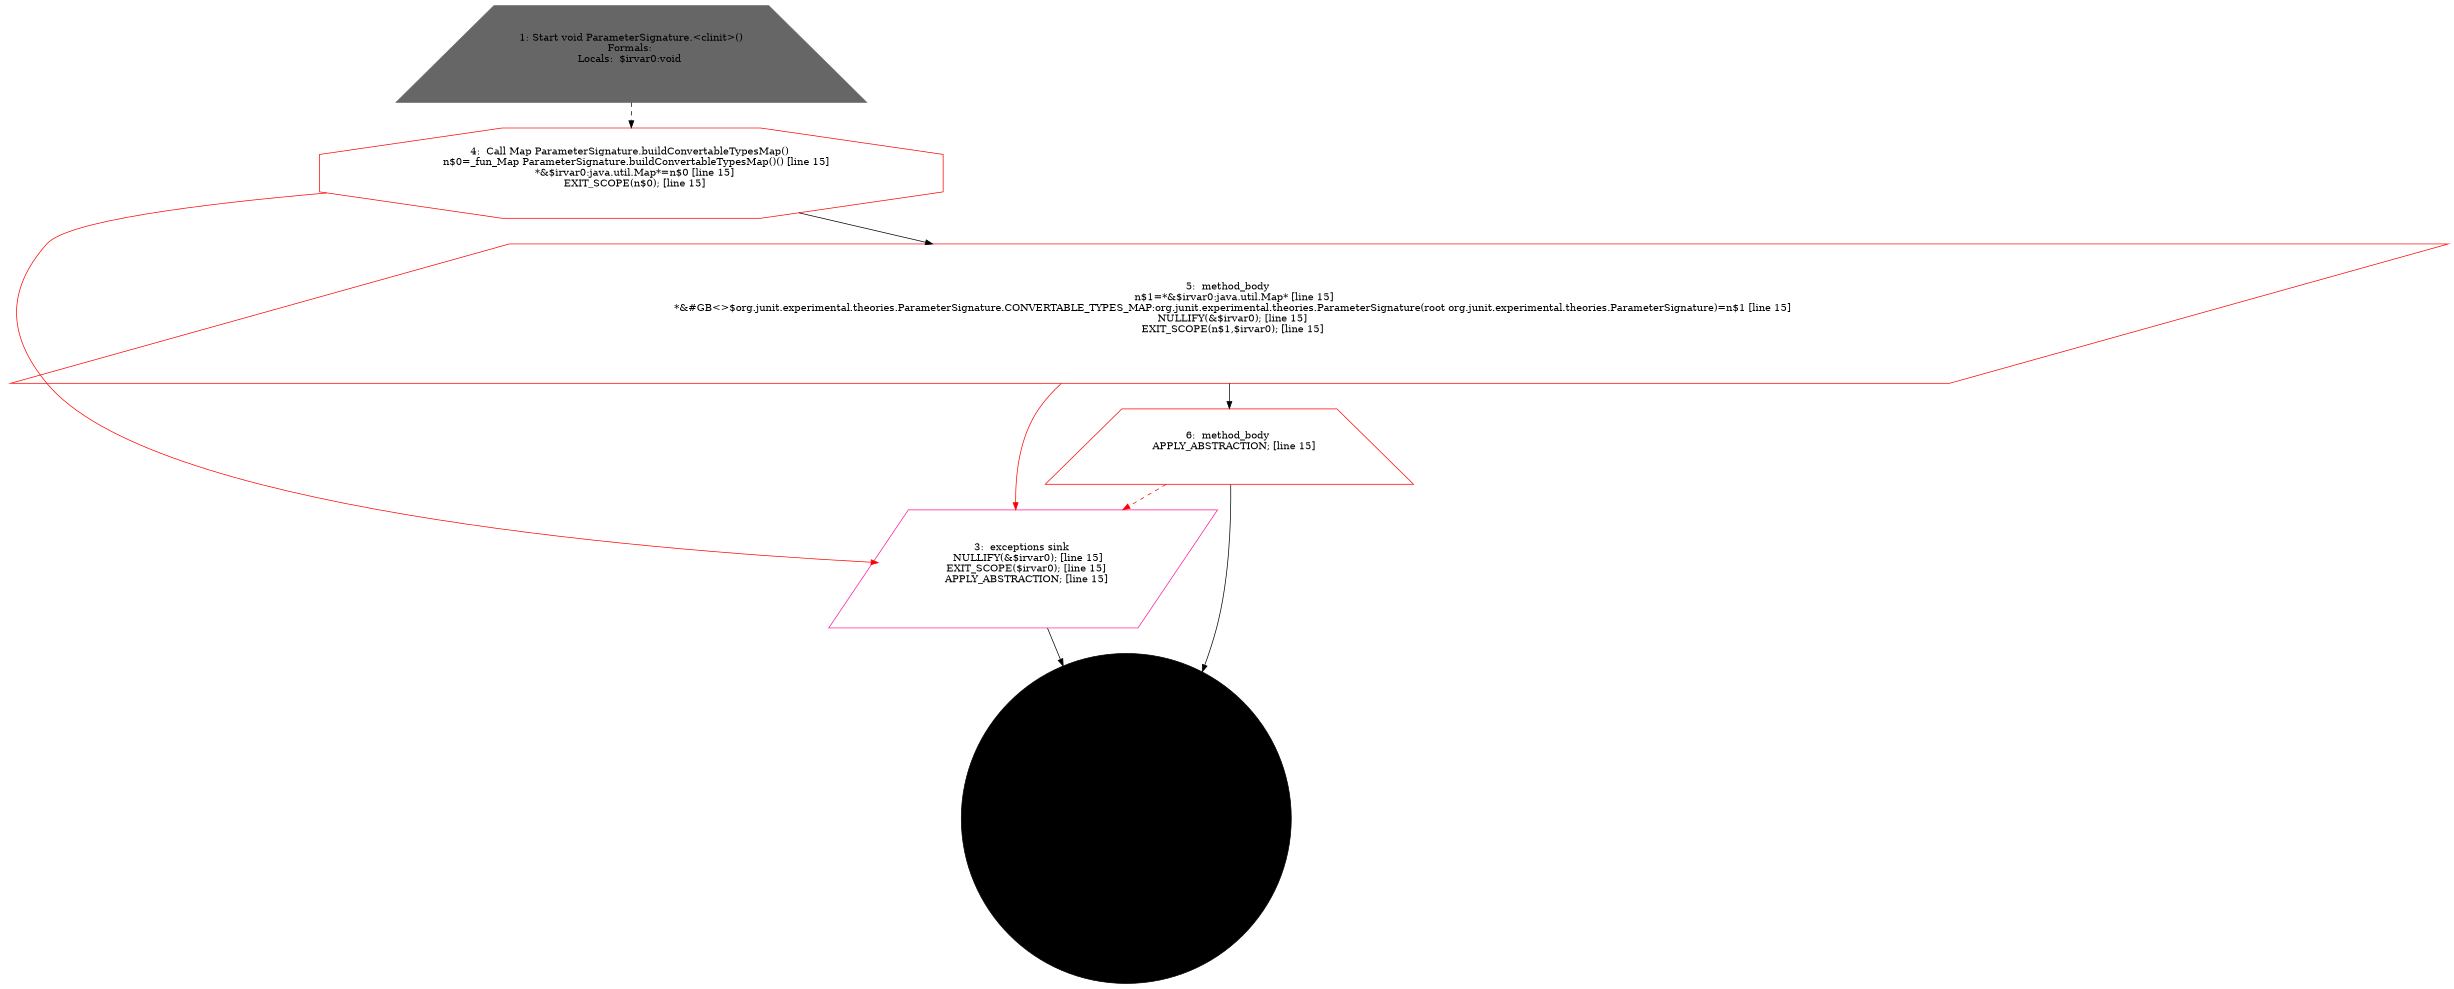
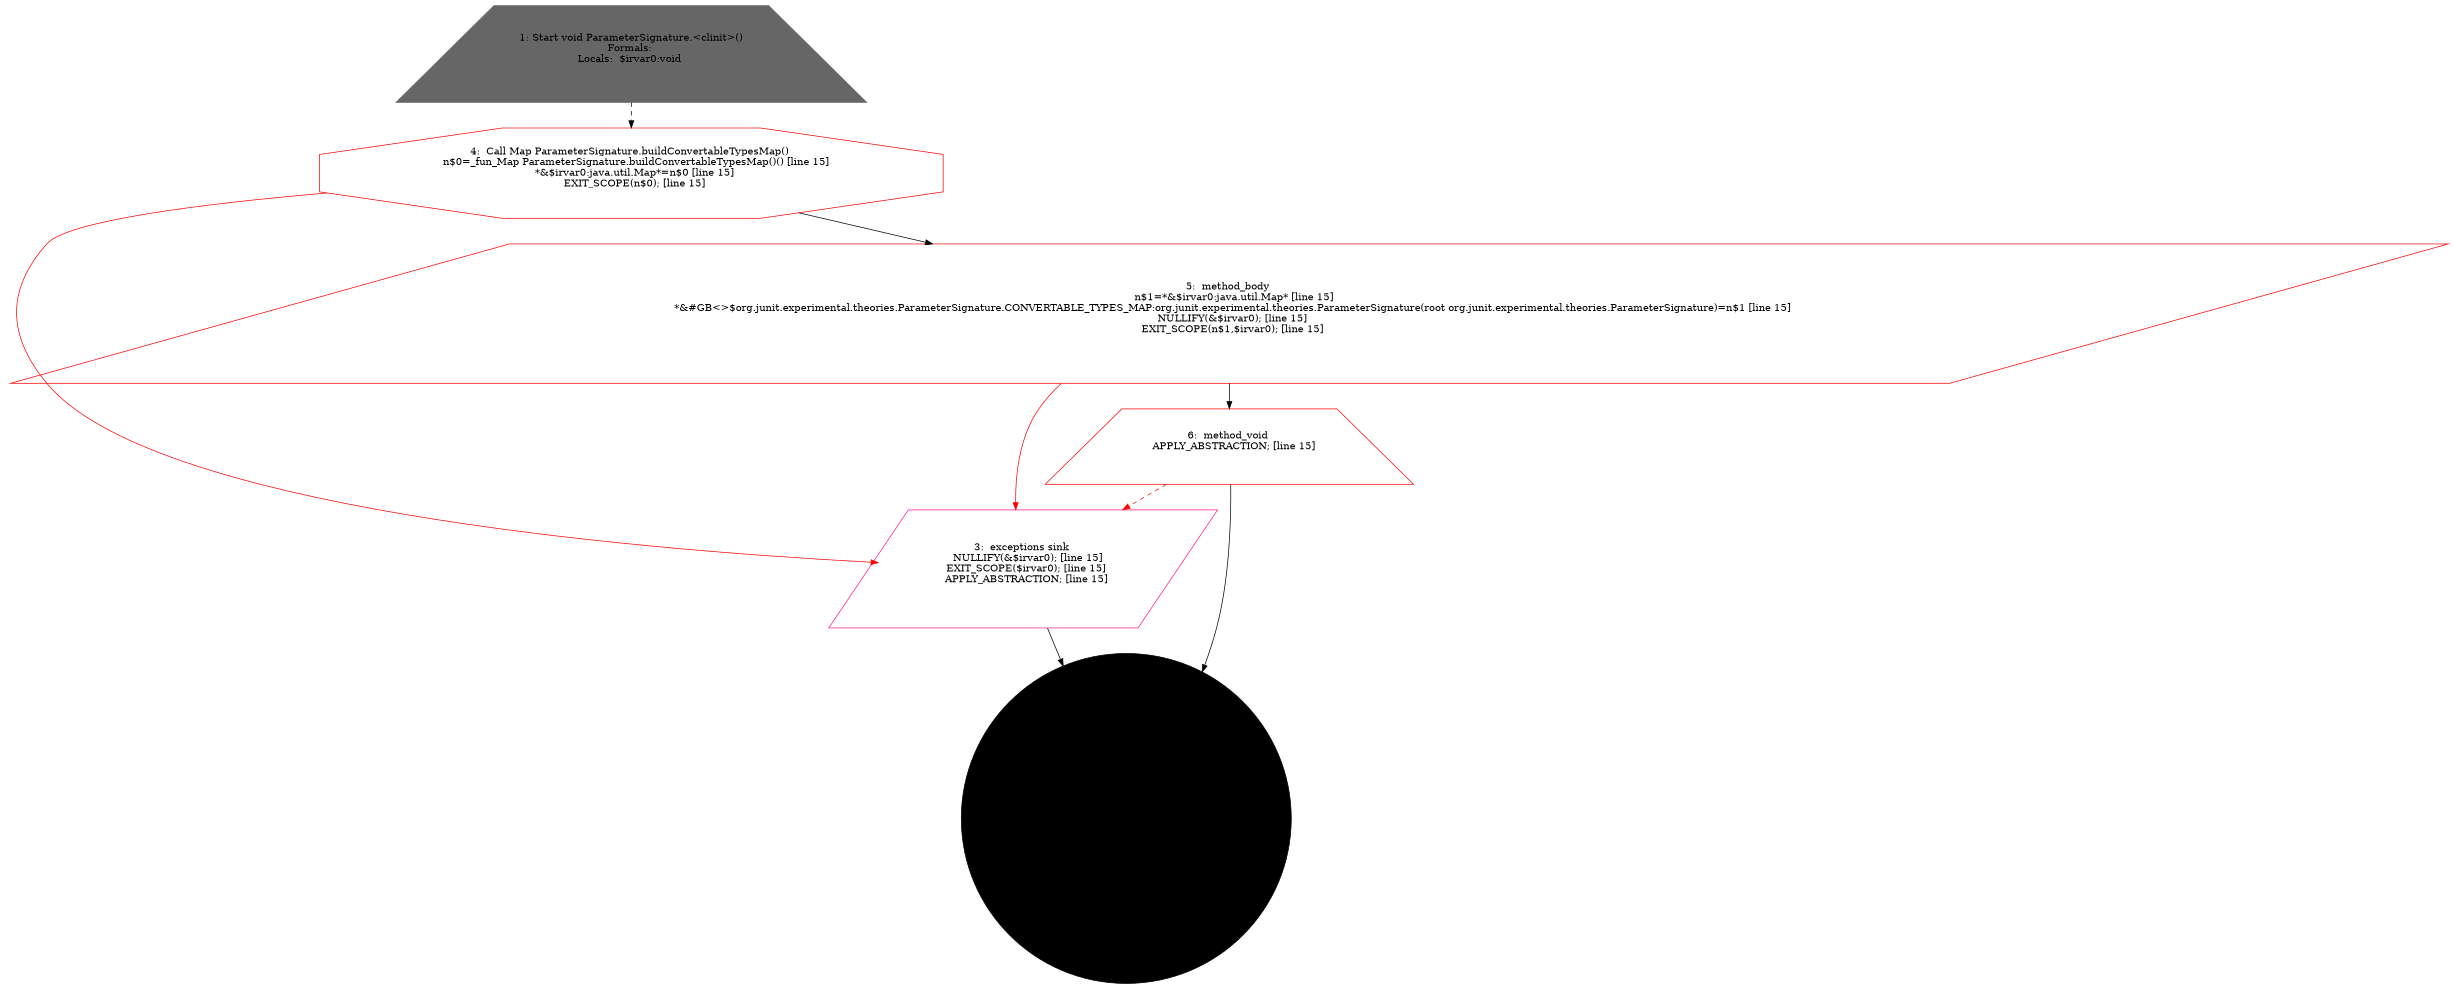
node "6:  method_body APPLY_ABSTRACTION; [line 15]": label "6:  method_body APPLY_ABSTRACTION; [line 15]" -> "6:  method_void APPLY_ABSTRACTION; [line 15]"
